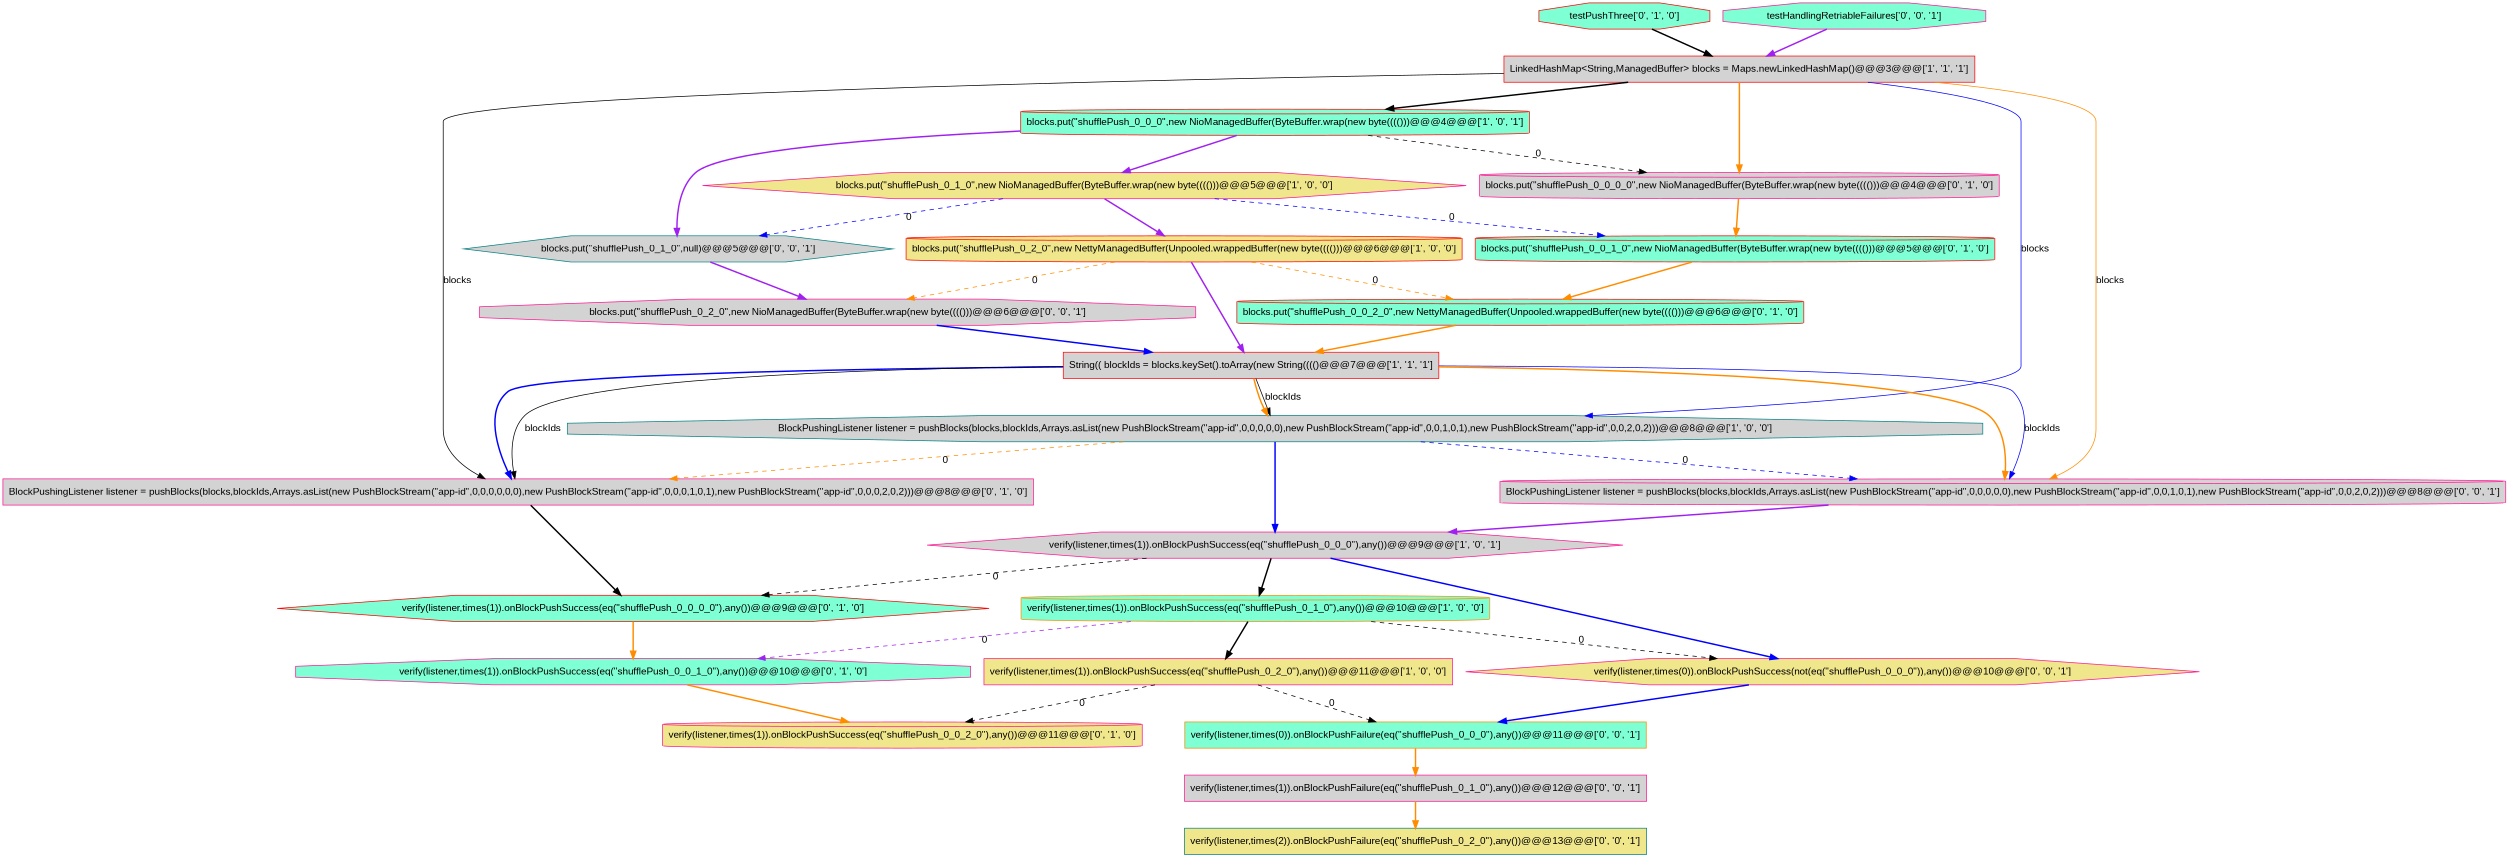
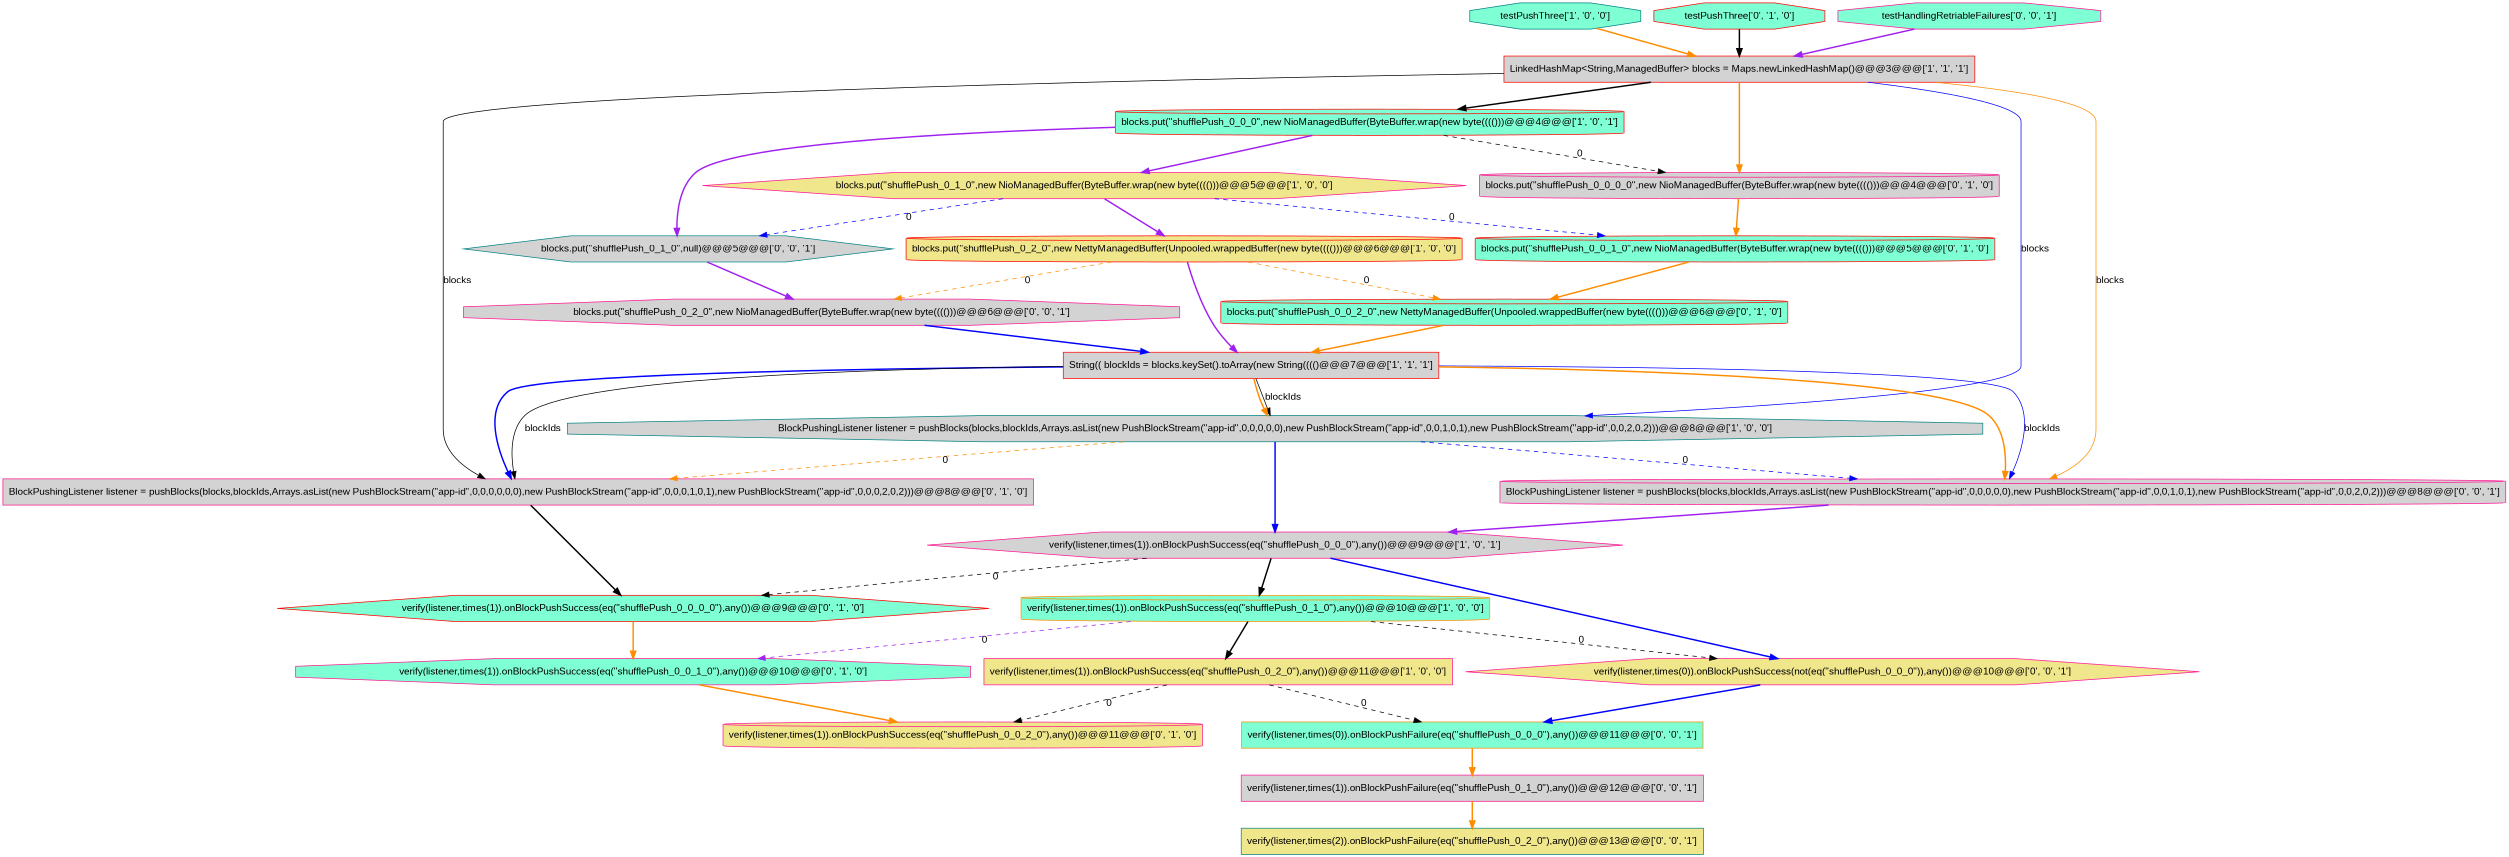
node "testPushThree['1', '0', '0']": added
